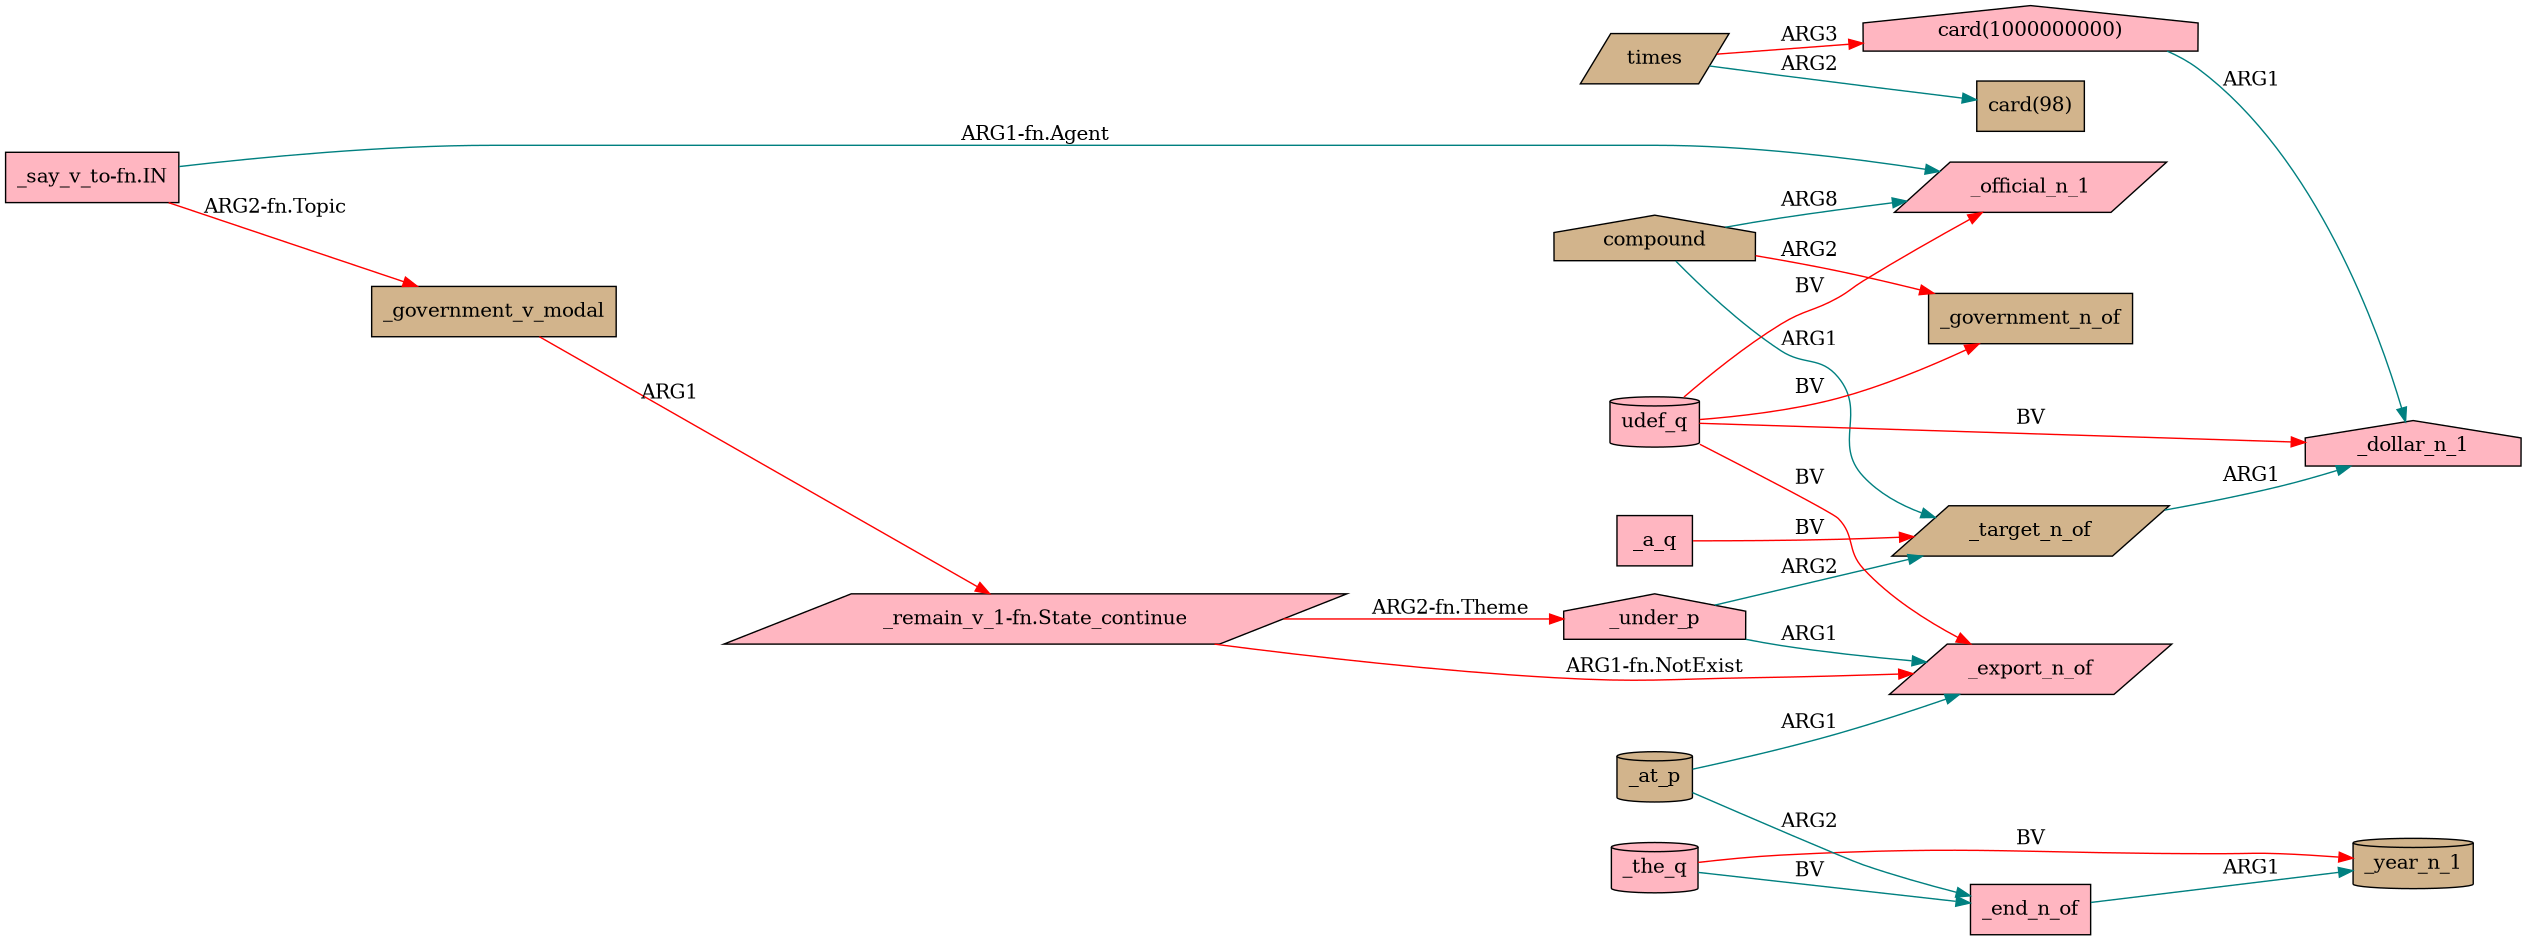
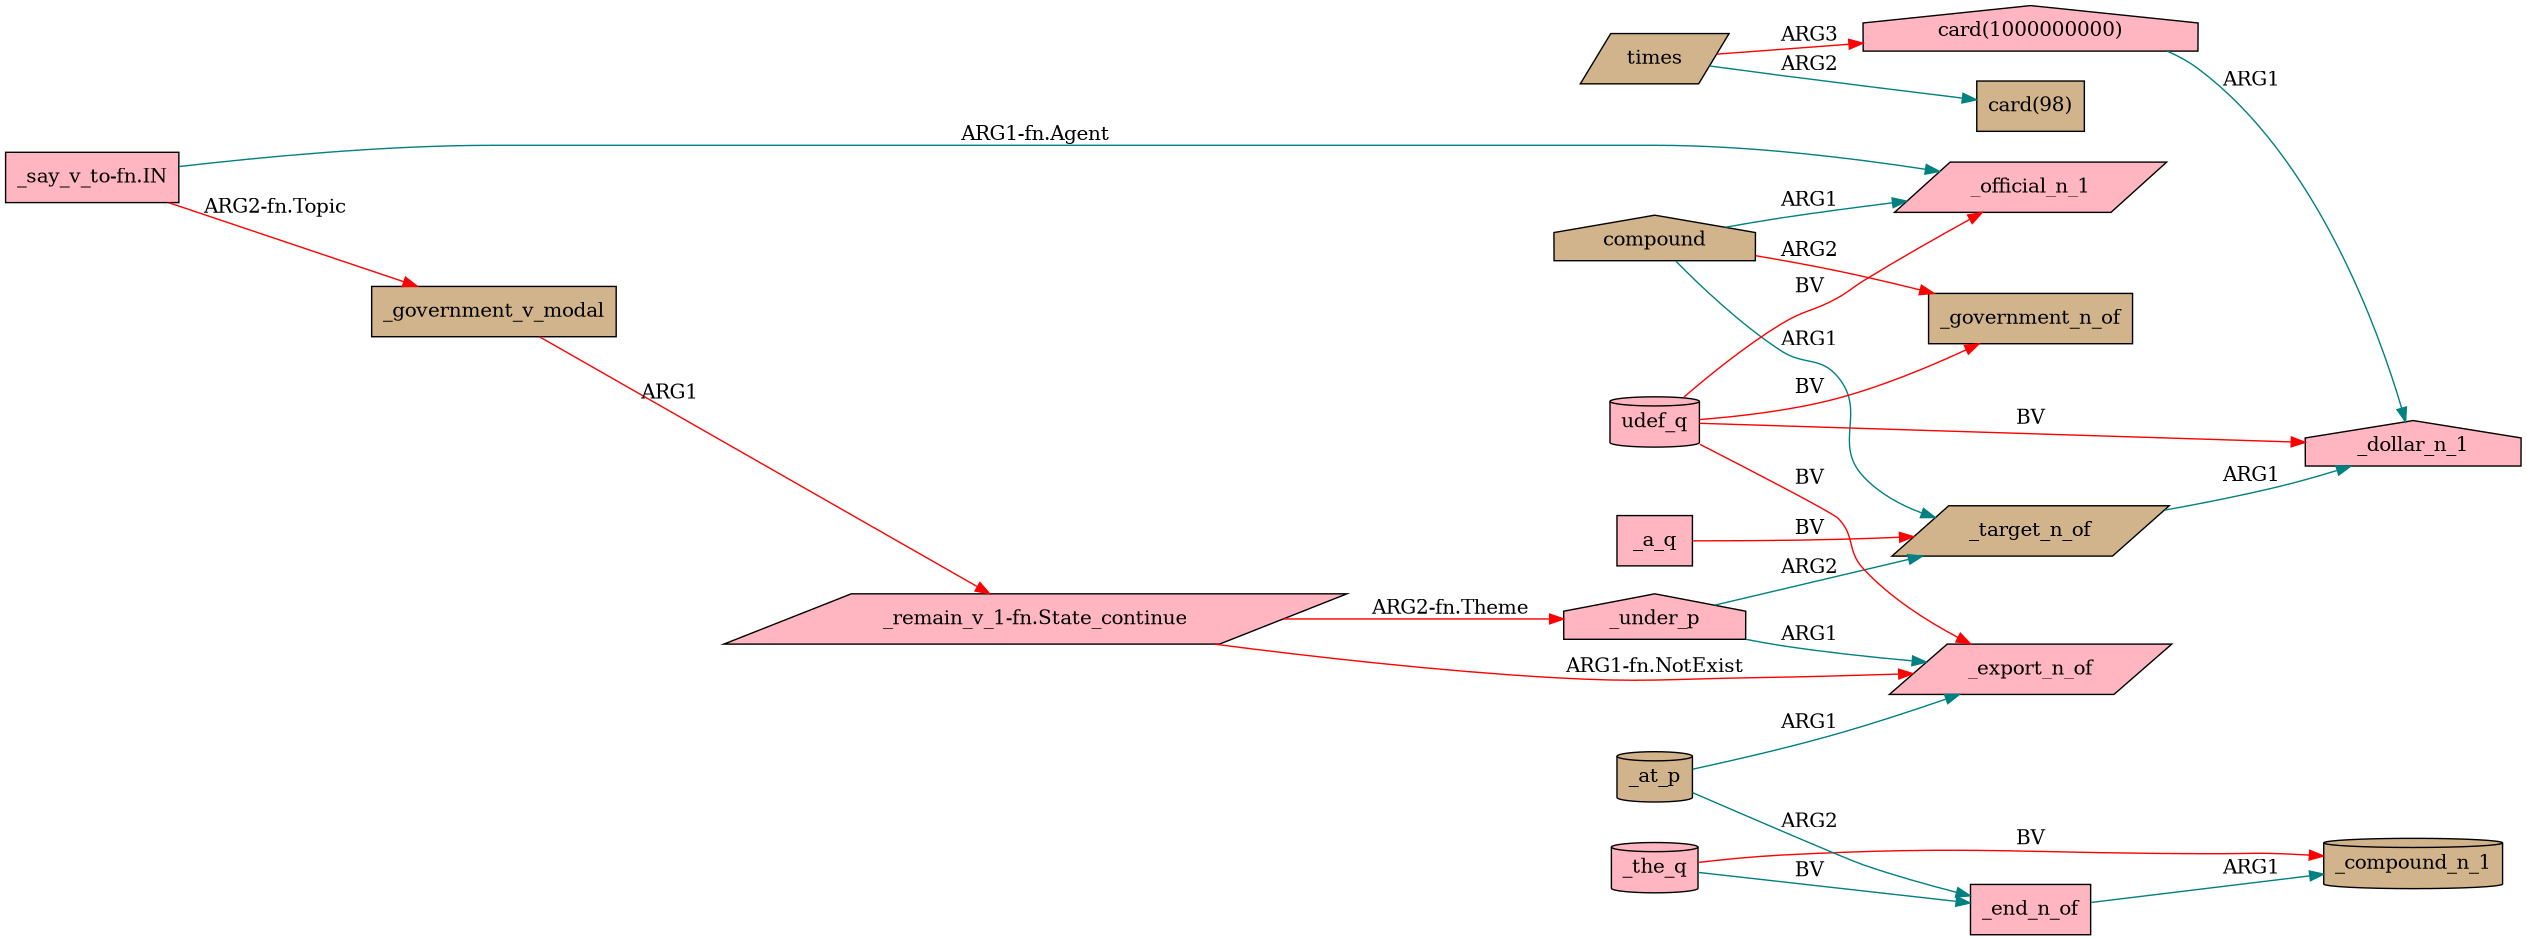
edge "compound" -> "_official_n_1": label "ARG8" -> "ARG1"
node "_year_n_1": label "_year_n_1" -> "_compound_n_1"
